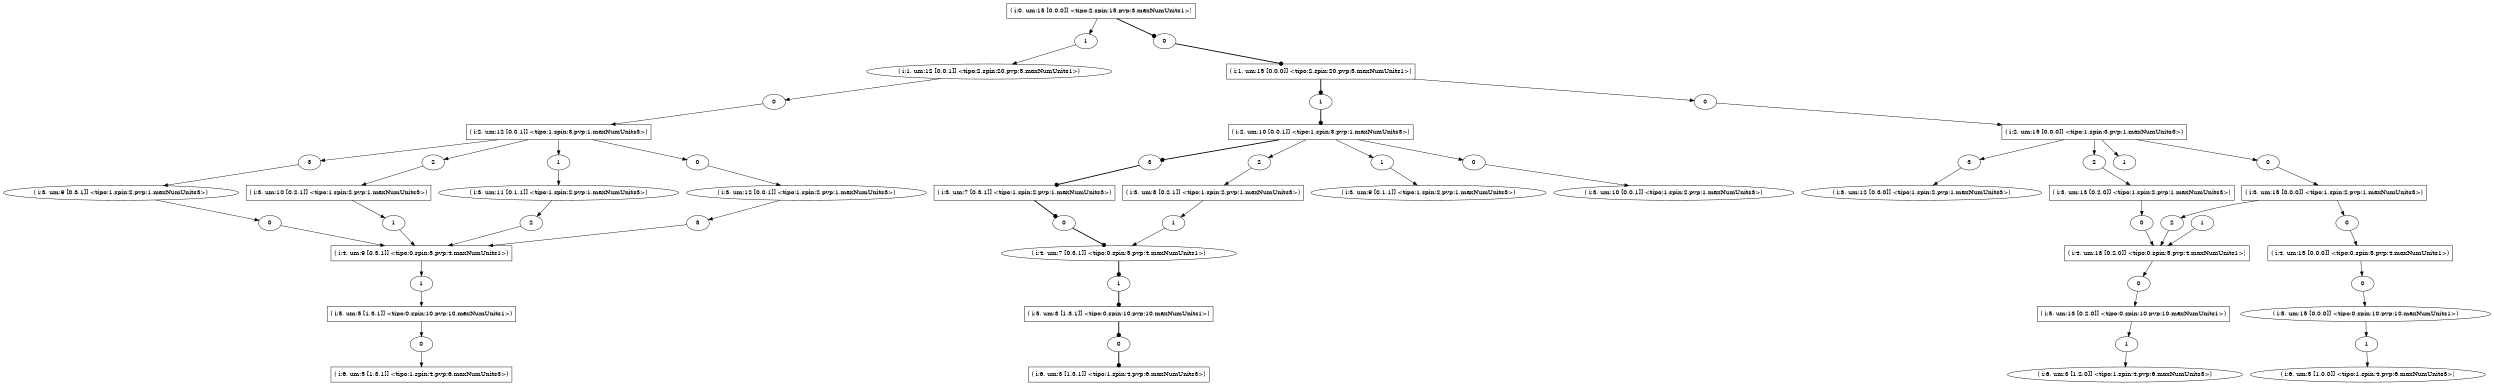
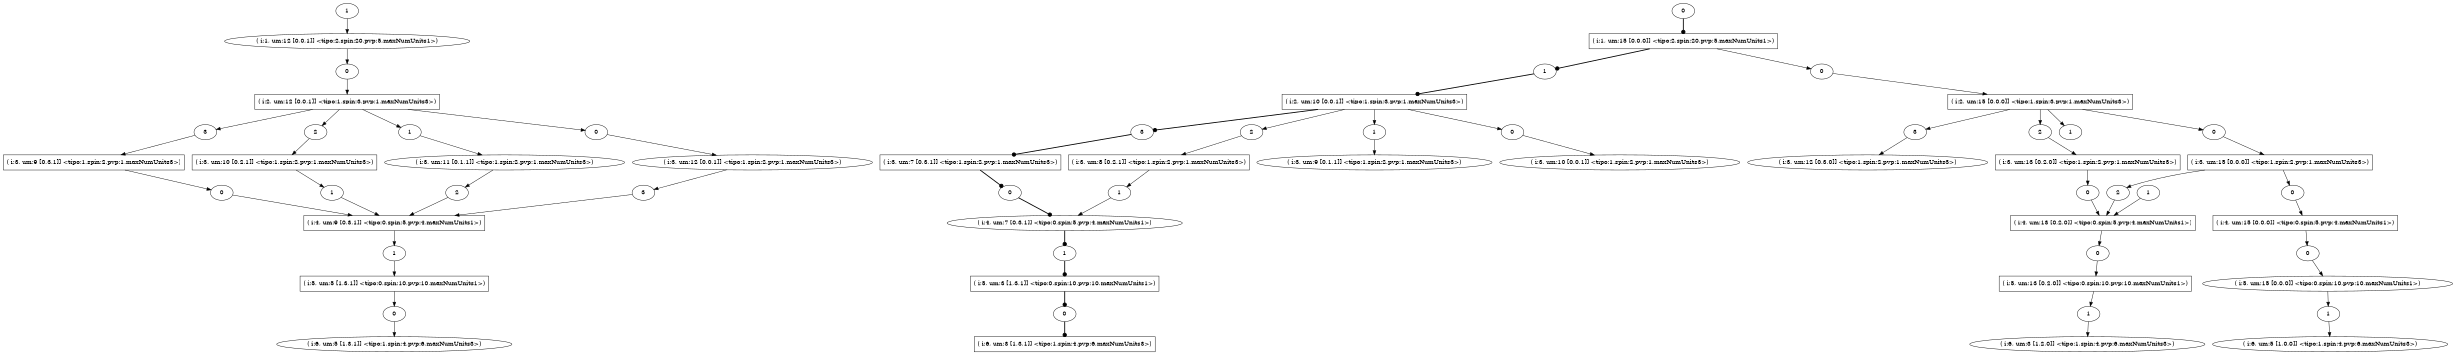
node "( i:0, um:15 [0,0,0]] <tipo:2,spin:15,pvp:3,maxNumUnits1>)": removed
node "( i:3, um:9 [0,3,1]] <tipo:1,spin:2,pvp:1,maxNumUnits3>)": shape ellipse -> box
node "( i:6, um:5 [1,3,1]] <tipo:1,spin:4,pvp:6,maxNumUnits3>)": shape box -> ellipse
